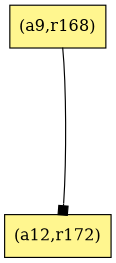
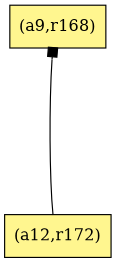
edge "(a9,r168)" -> "(a12,r172)": reversed
